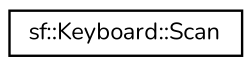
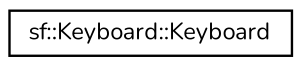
node "sf::Keyboard::Scan": label "sf::Keyboard::Scan" -> "sf::Keyboard::Keyboard"
